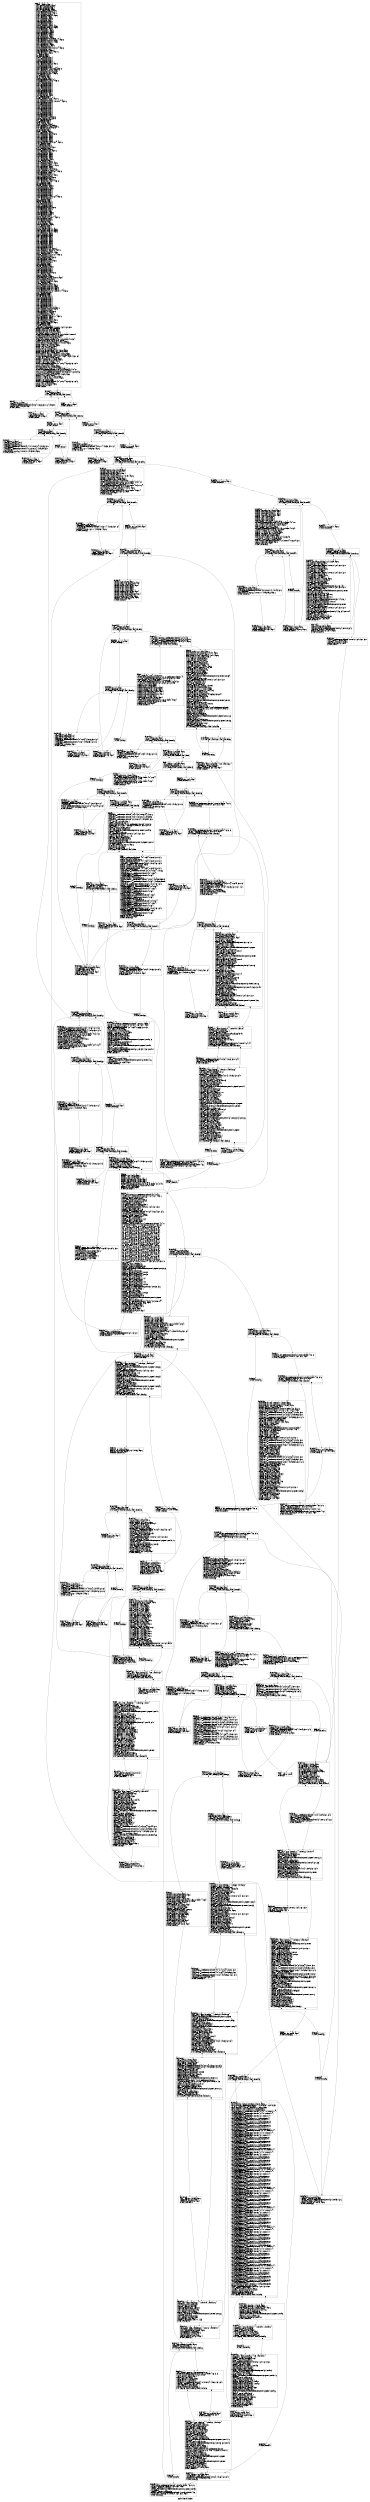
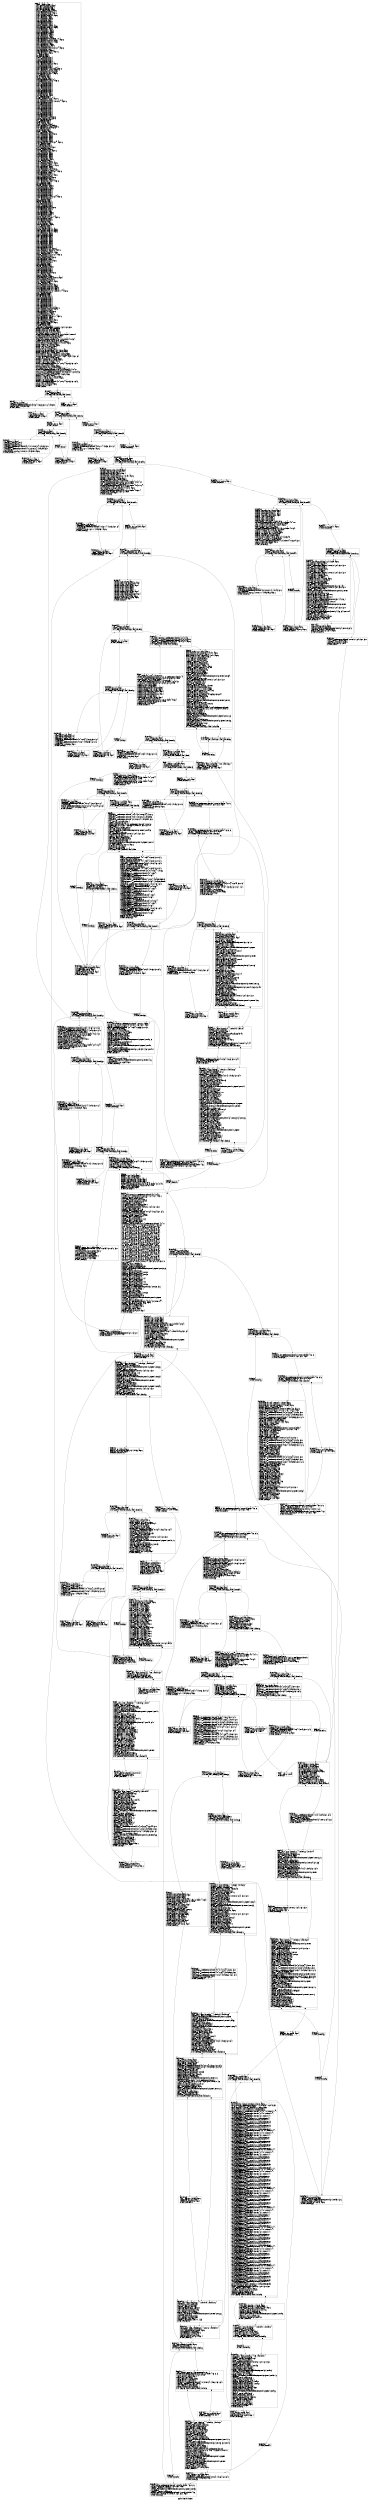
node "for.end417:": removed
